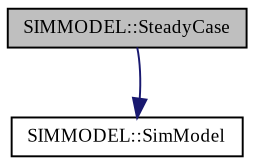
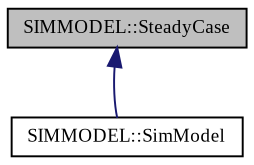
edge "SIMMODEL::SteadyCase" -> "SIMMODEL::SimModel": reversed
